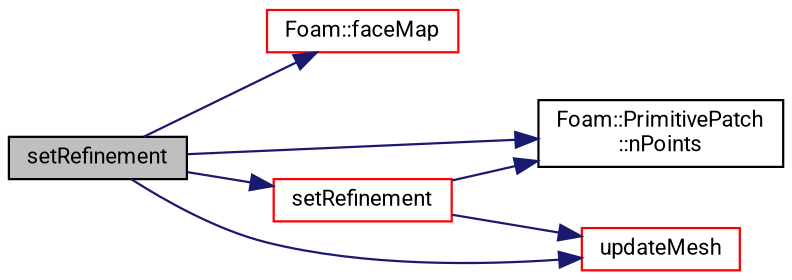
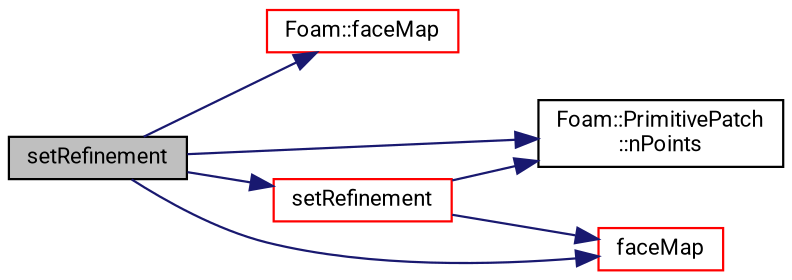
node "updateMesh": label "updateMesh" -> "faceMap"
